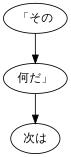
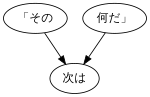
edge "「その" -> "何だ」": now "「その" -> "次は"
